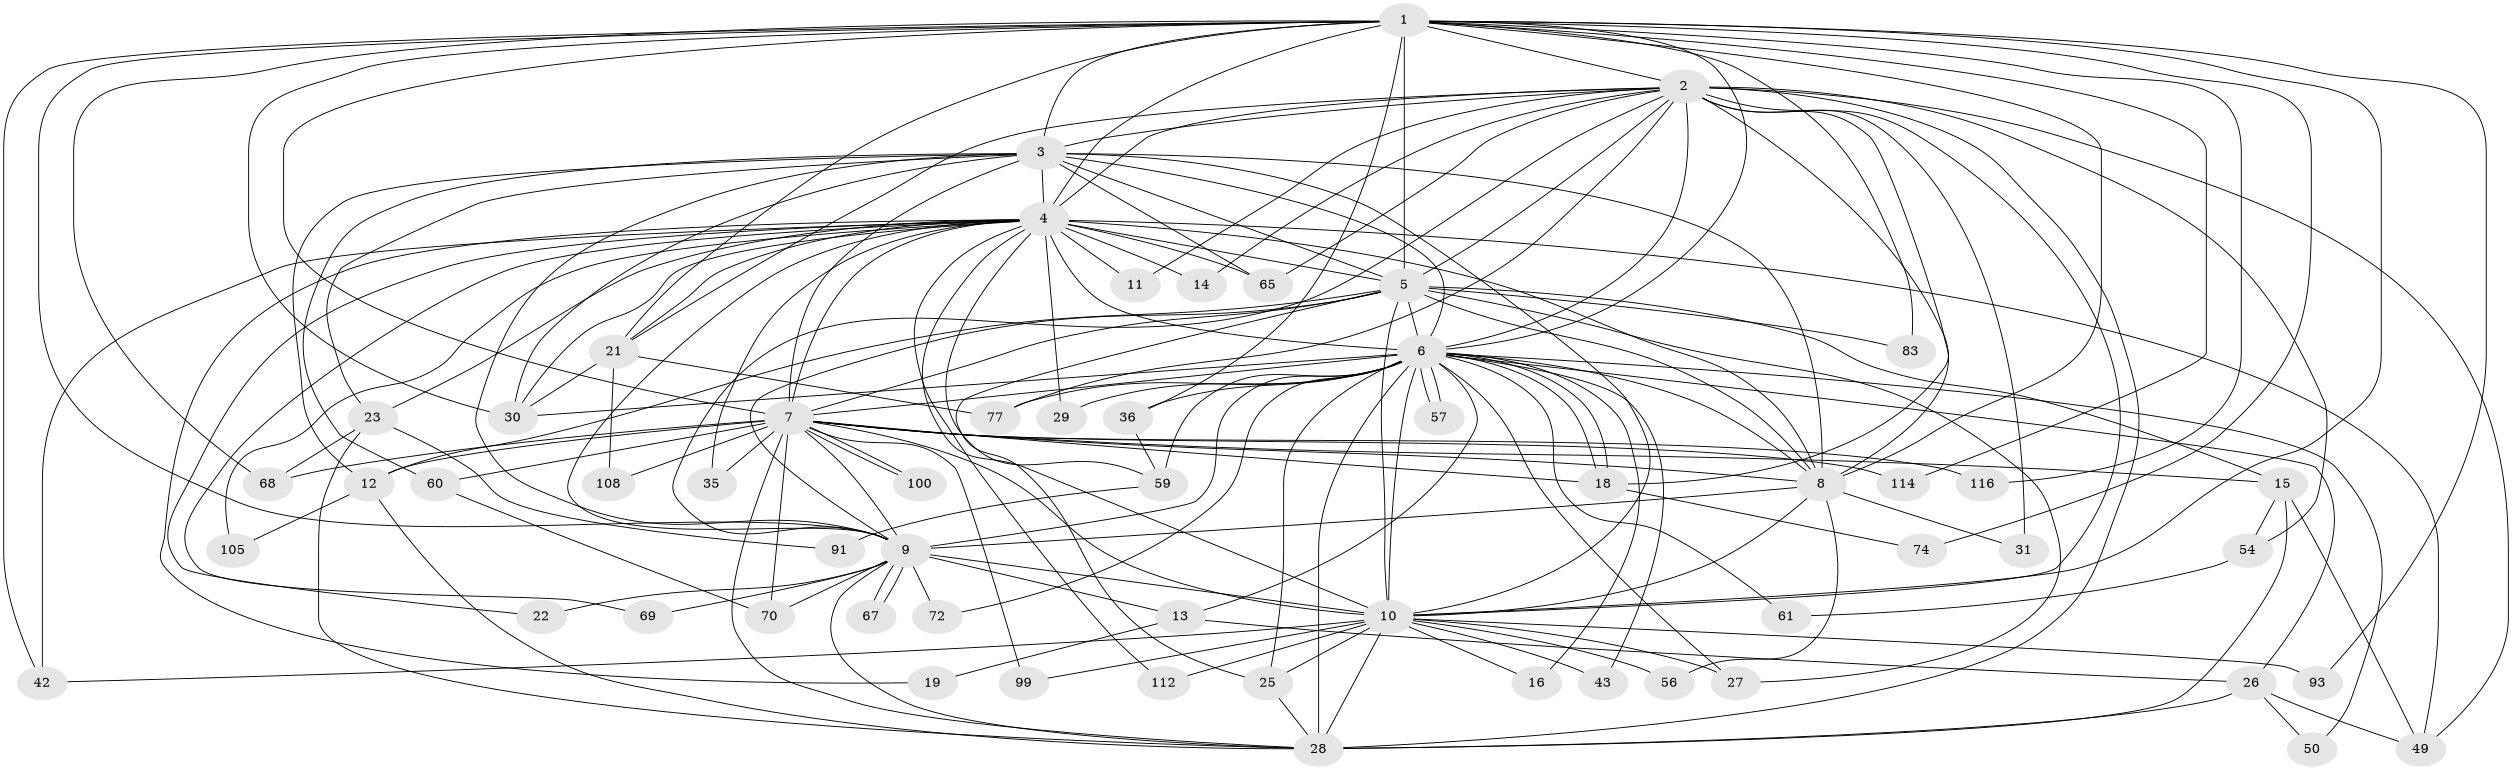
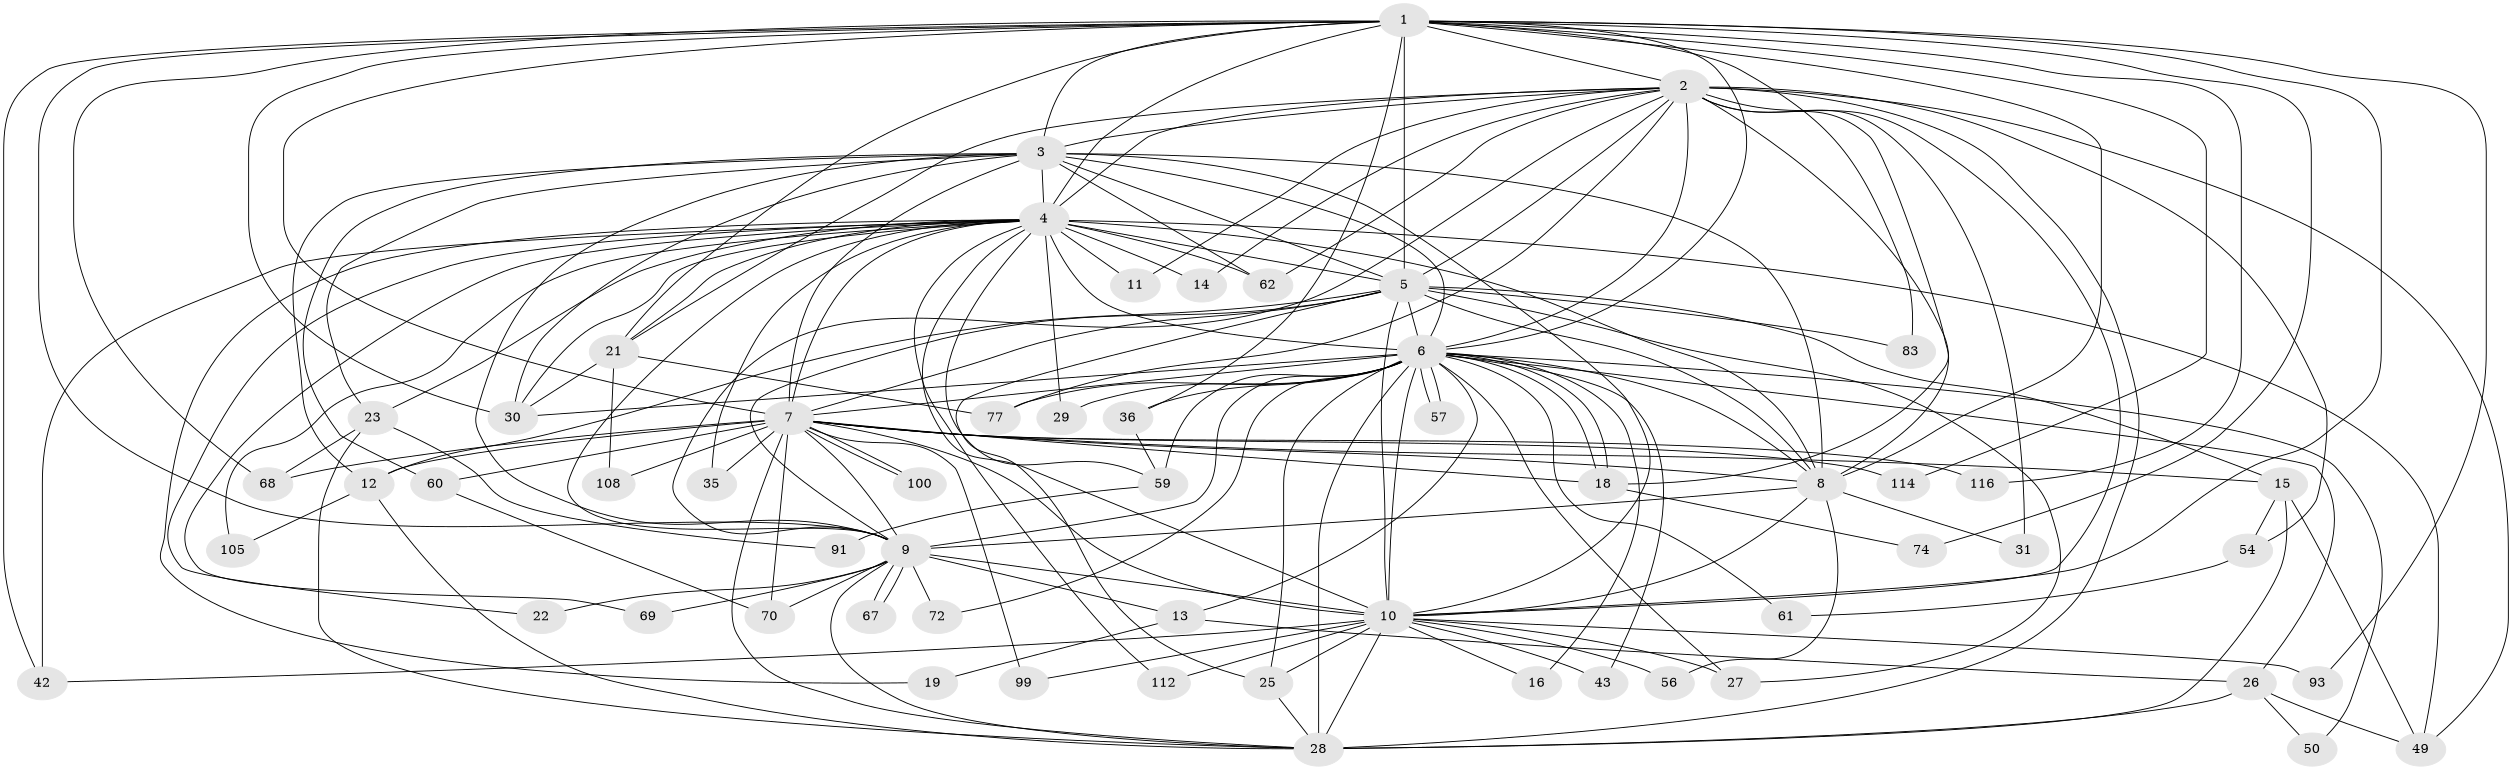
node "65": label "65" -> "62"
